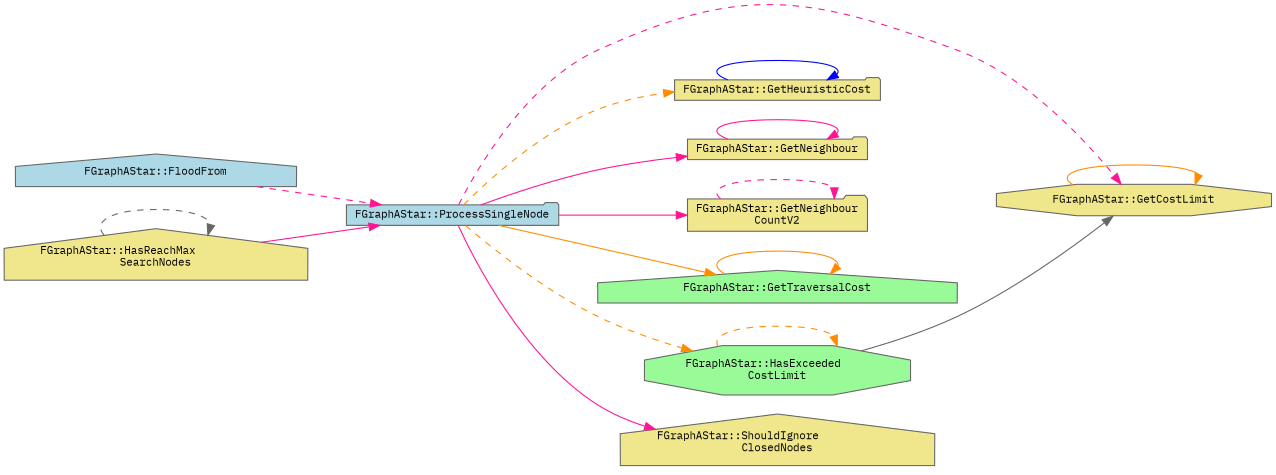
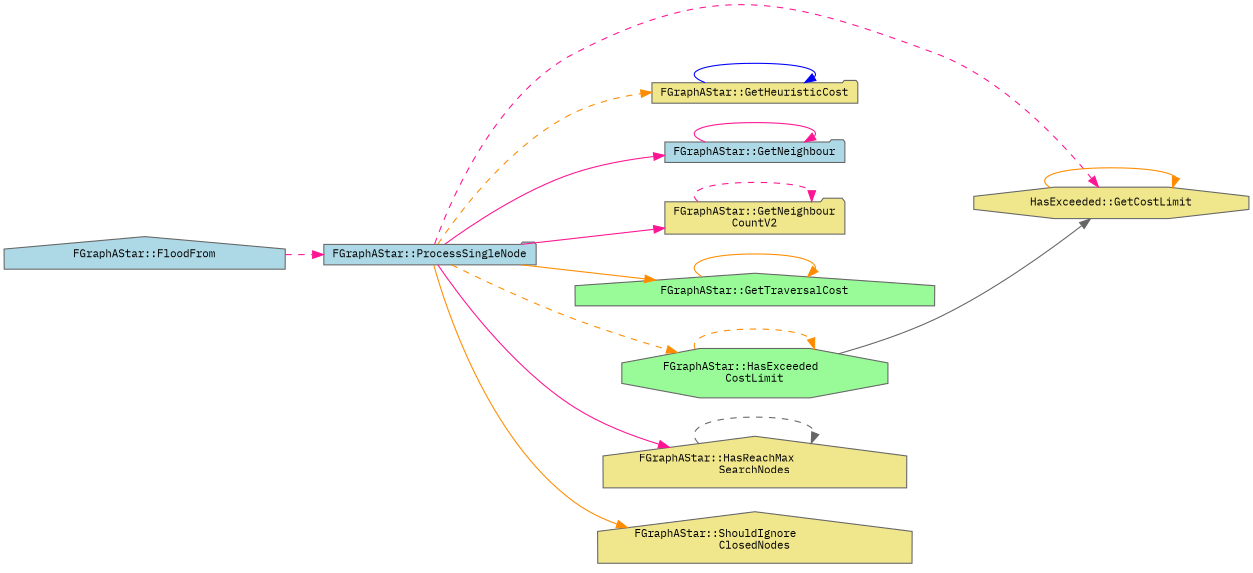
node "FGraphAStar::GetNeighbour": fillcolor khaki -> lightblue
node "FGraphAStar::GetCostLimit": label "FGraphAStar::GetCostLimit" -> "HasExceeded::GetCostLimit"
edge "FGraphAStar::HasReachMax SearchNodes" -> "FGraphAStar::ProcessSingleNode": reversed
edge "FGraphAStar::ProcessSingleNode" -> "FGraphAStar::ShouldIgnore ClosedNodes": color deeppink -> darkorange
